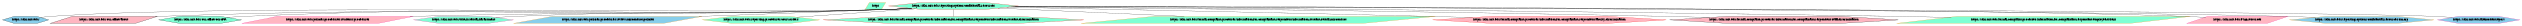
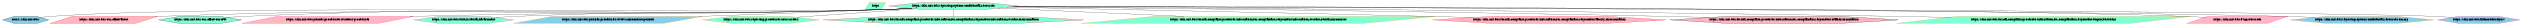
node "https://idhr.mit.edu/": label "https://idhr.mit.edu/" -> "court://idhr.mit.edu/"
node "https://idhr.mit.edu/our-office/about": color black -> red
